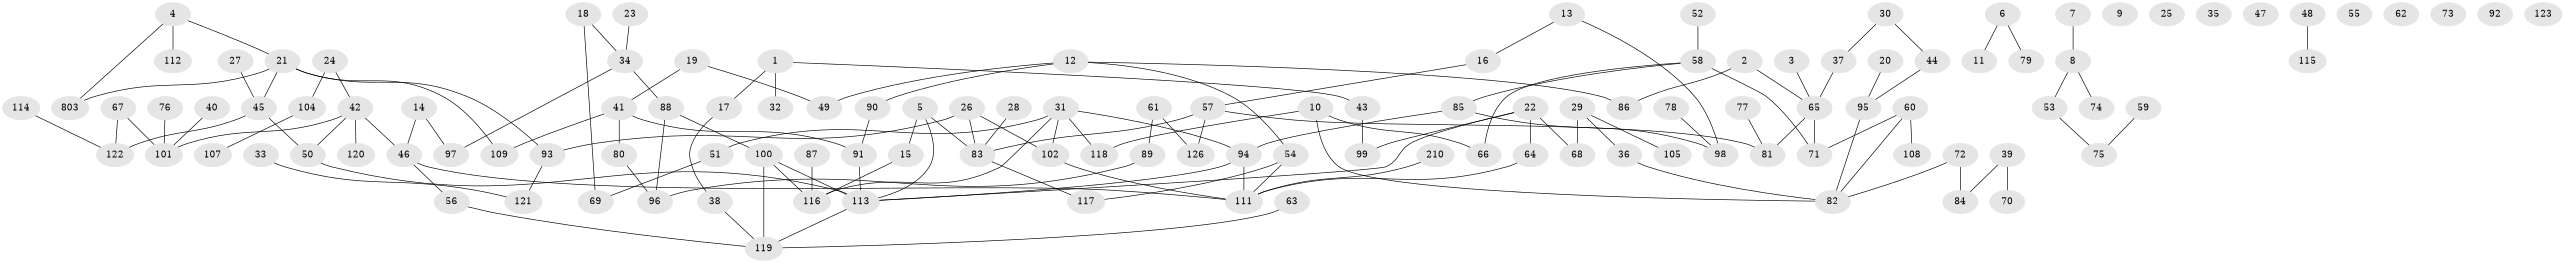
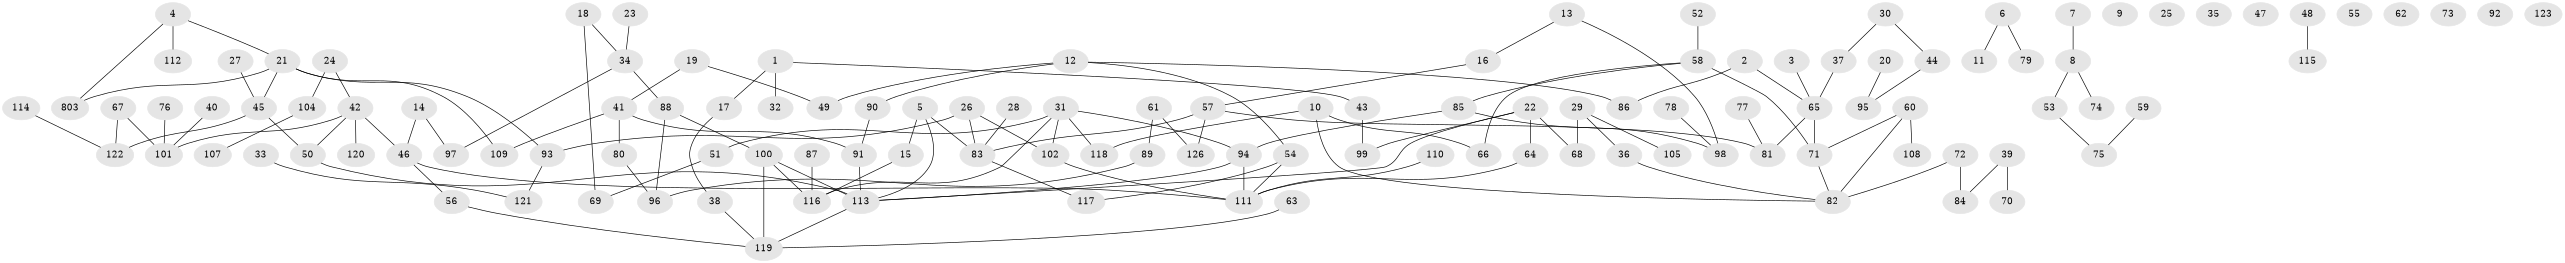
node "210": label "210" -> "110"
edge "95" -- "82": now "71" -- "82"
